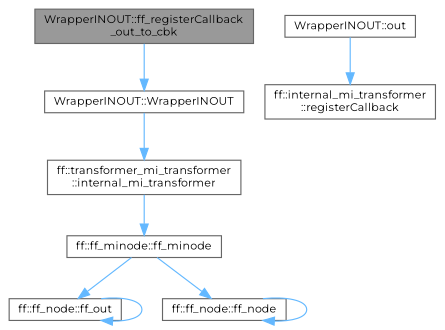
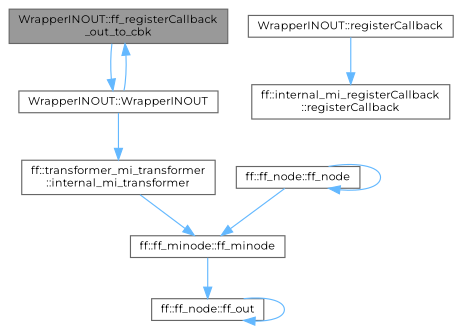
node "WrapperINOUT::out": label "WrapperINOUT::out" -> "WrapperINOUT::registerCallback"
edge "WrapperINOUT::WrapperINOUT" -> "WrapperINOUT::ff_registerCallback _out_to_cbk": added
node "ff::internal_mi_transformer ::registerCallback": label "ff::internal_mi_transformer ::registerCallback" -> "ff::internal_mi_registerCallback ::registerCallback"
edge "ff::ff_minode::ff_minode" -> "ff::ff_node::ff_node": reversed
